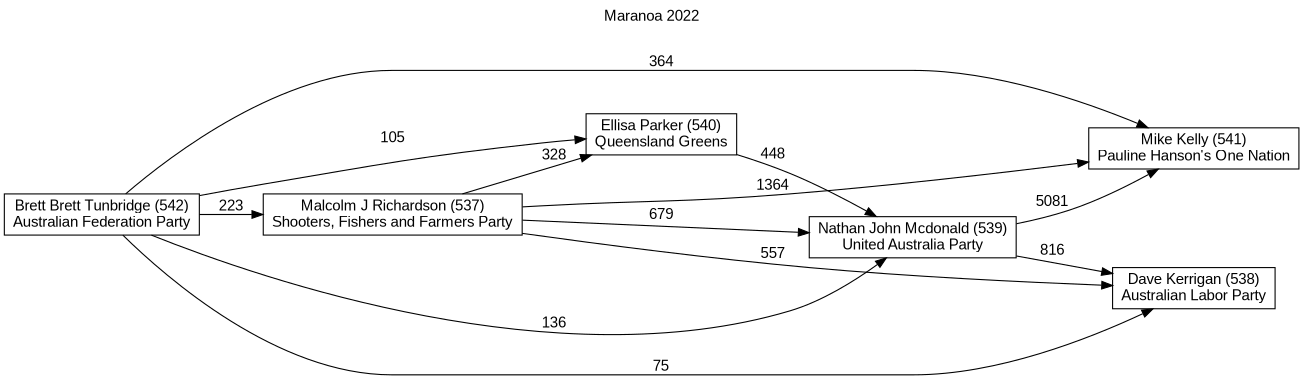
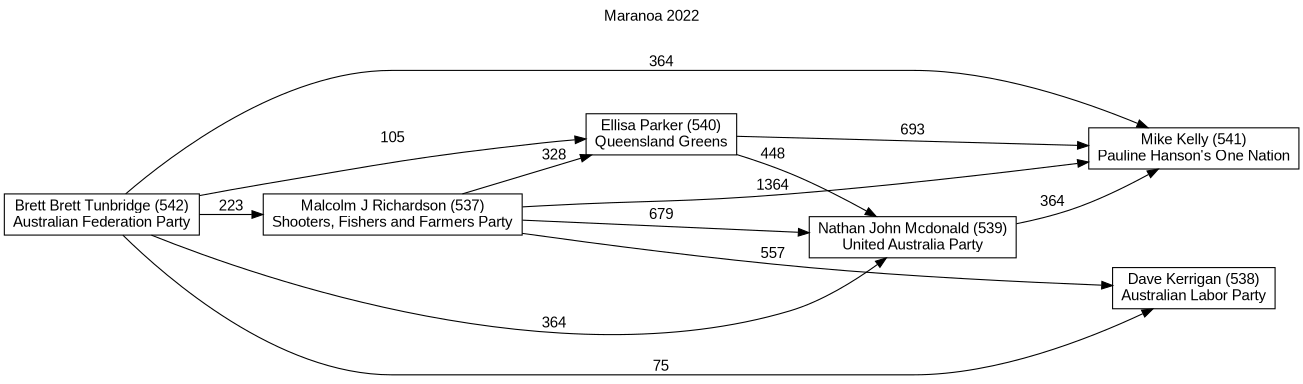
edge "Ellisa Parker (540) Queensland Greens" -> "Mike Kelly (541) Pauline Hanson's One Nation": added, label "693"
edge "Nathan John Mcdonald (539) United Australia Party" -> "Mike Kelly (541) Pauline Hanson's One Nation": label "5081" -> "364"
edge "Nathan John Mcdonald (539) United Australia Party" -> "Dave Kerrigan (538) Australian Labor Party": removed, label "816"
edge "Brett Brett Tunbridge (542) Australian Federation Party" -> "Nathan John Mcdonald (539) United Australia Party": label "136" -> "364"
